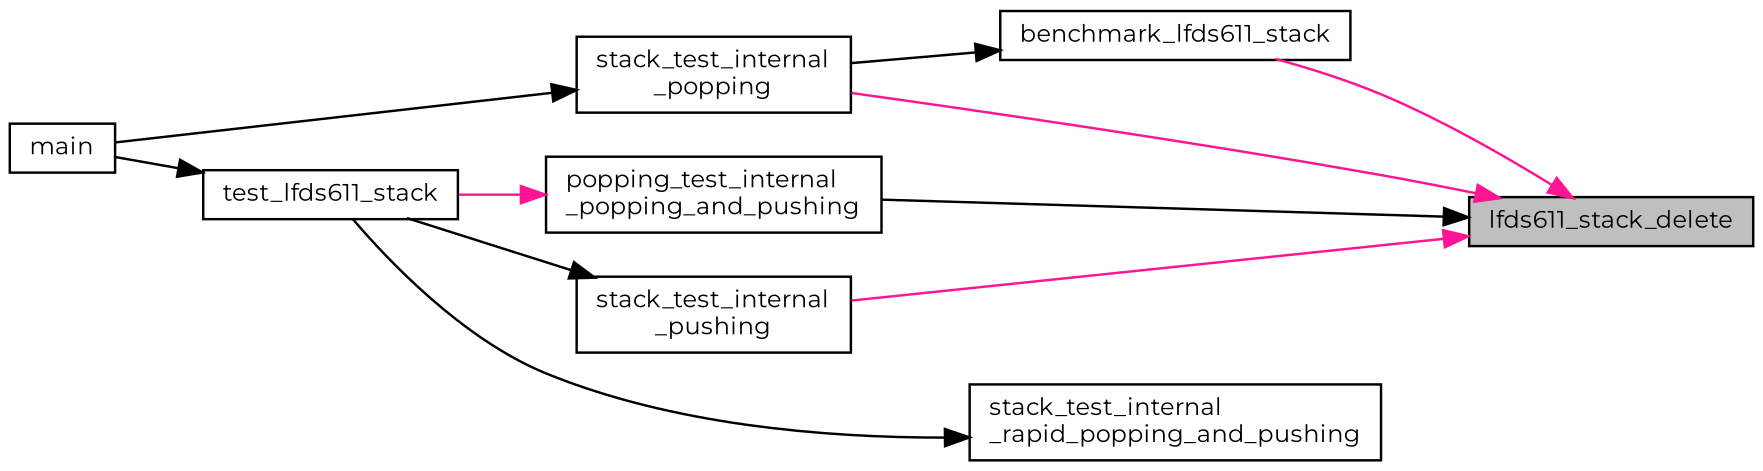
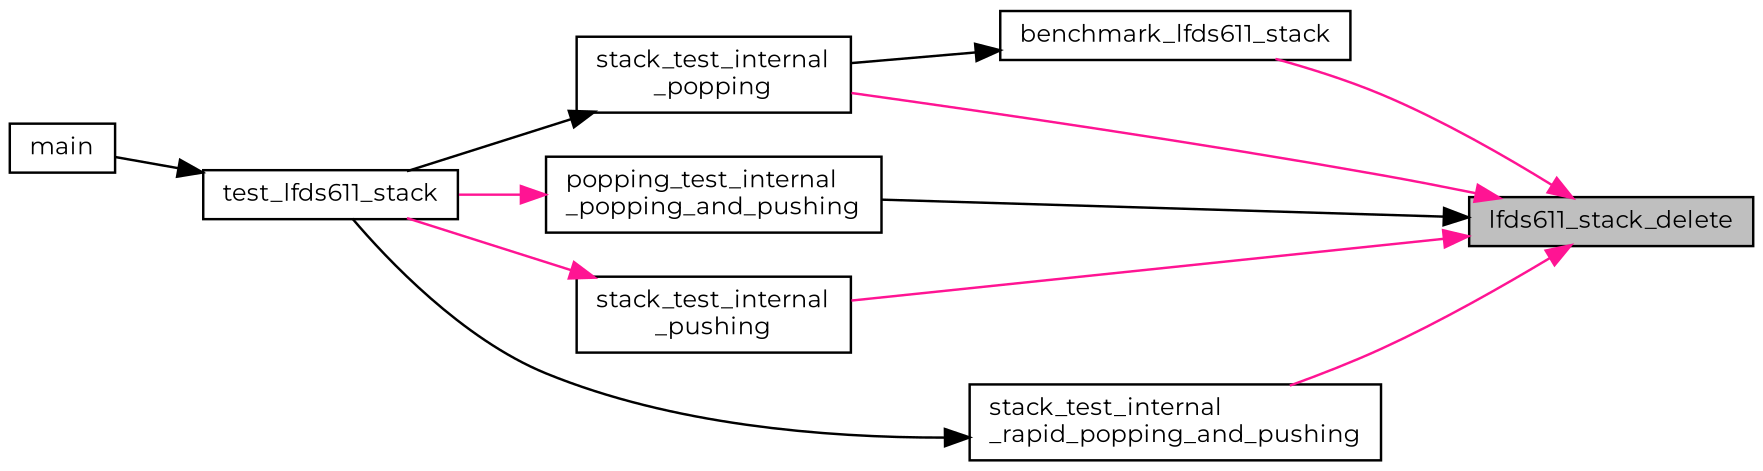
edge "main" -> "stack_test_internal _popping": now "test_lfds611_stack" -> "stack_test_internal _popping"
edge "test_lfds611_stack" -> "stack_test_internal _pushing": color black -> deeppink
edge "stack_test_internal _rapid_popping_and_pushing" -> "lfds611_stack_delete": added
